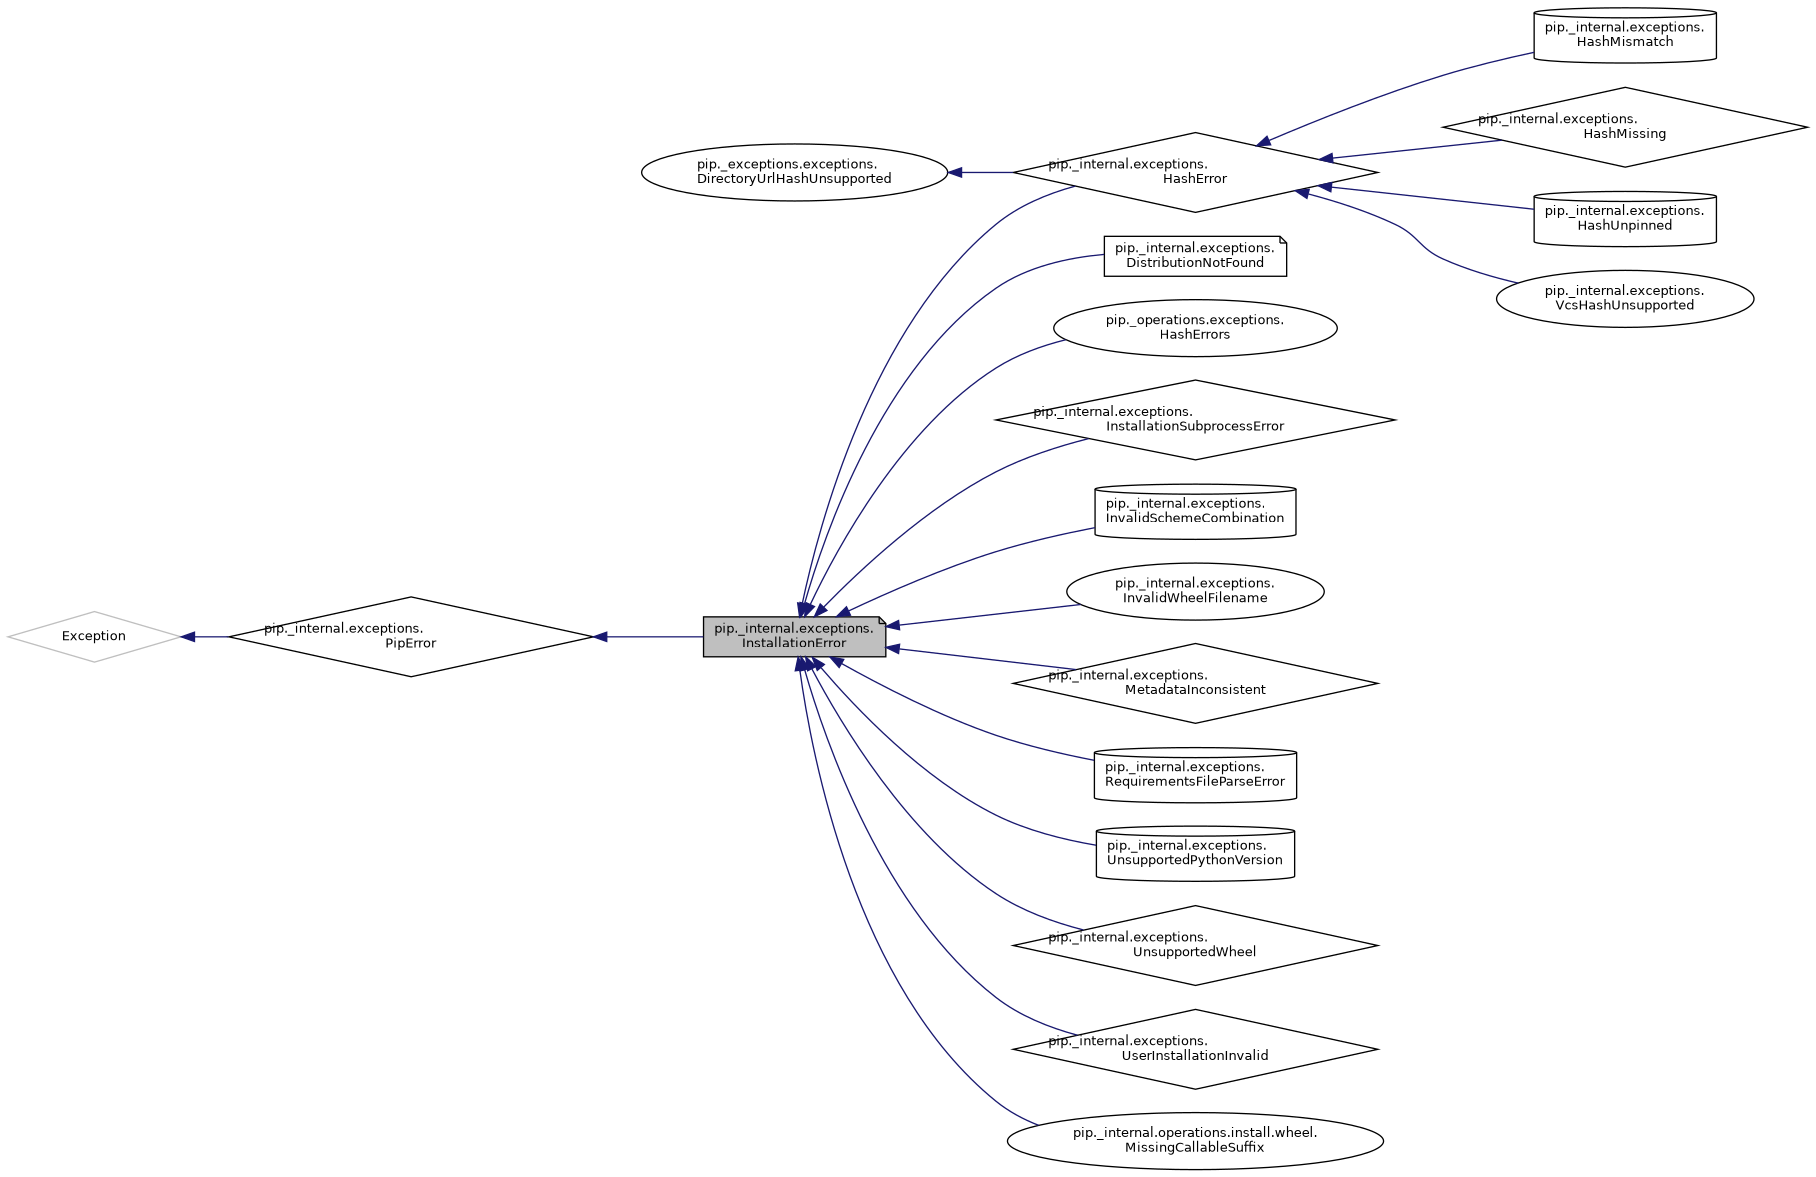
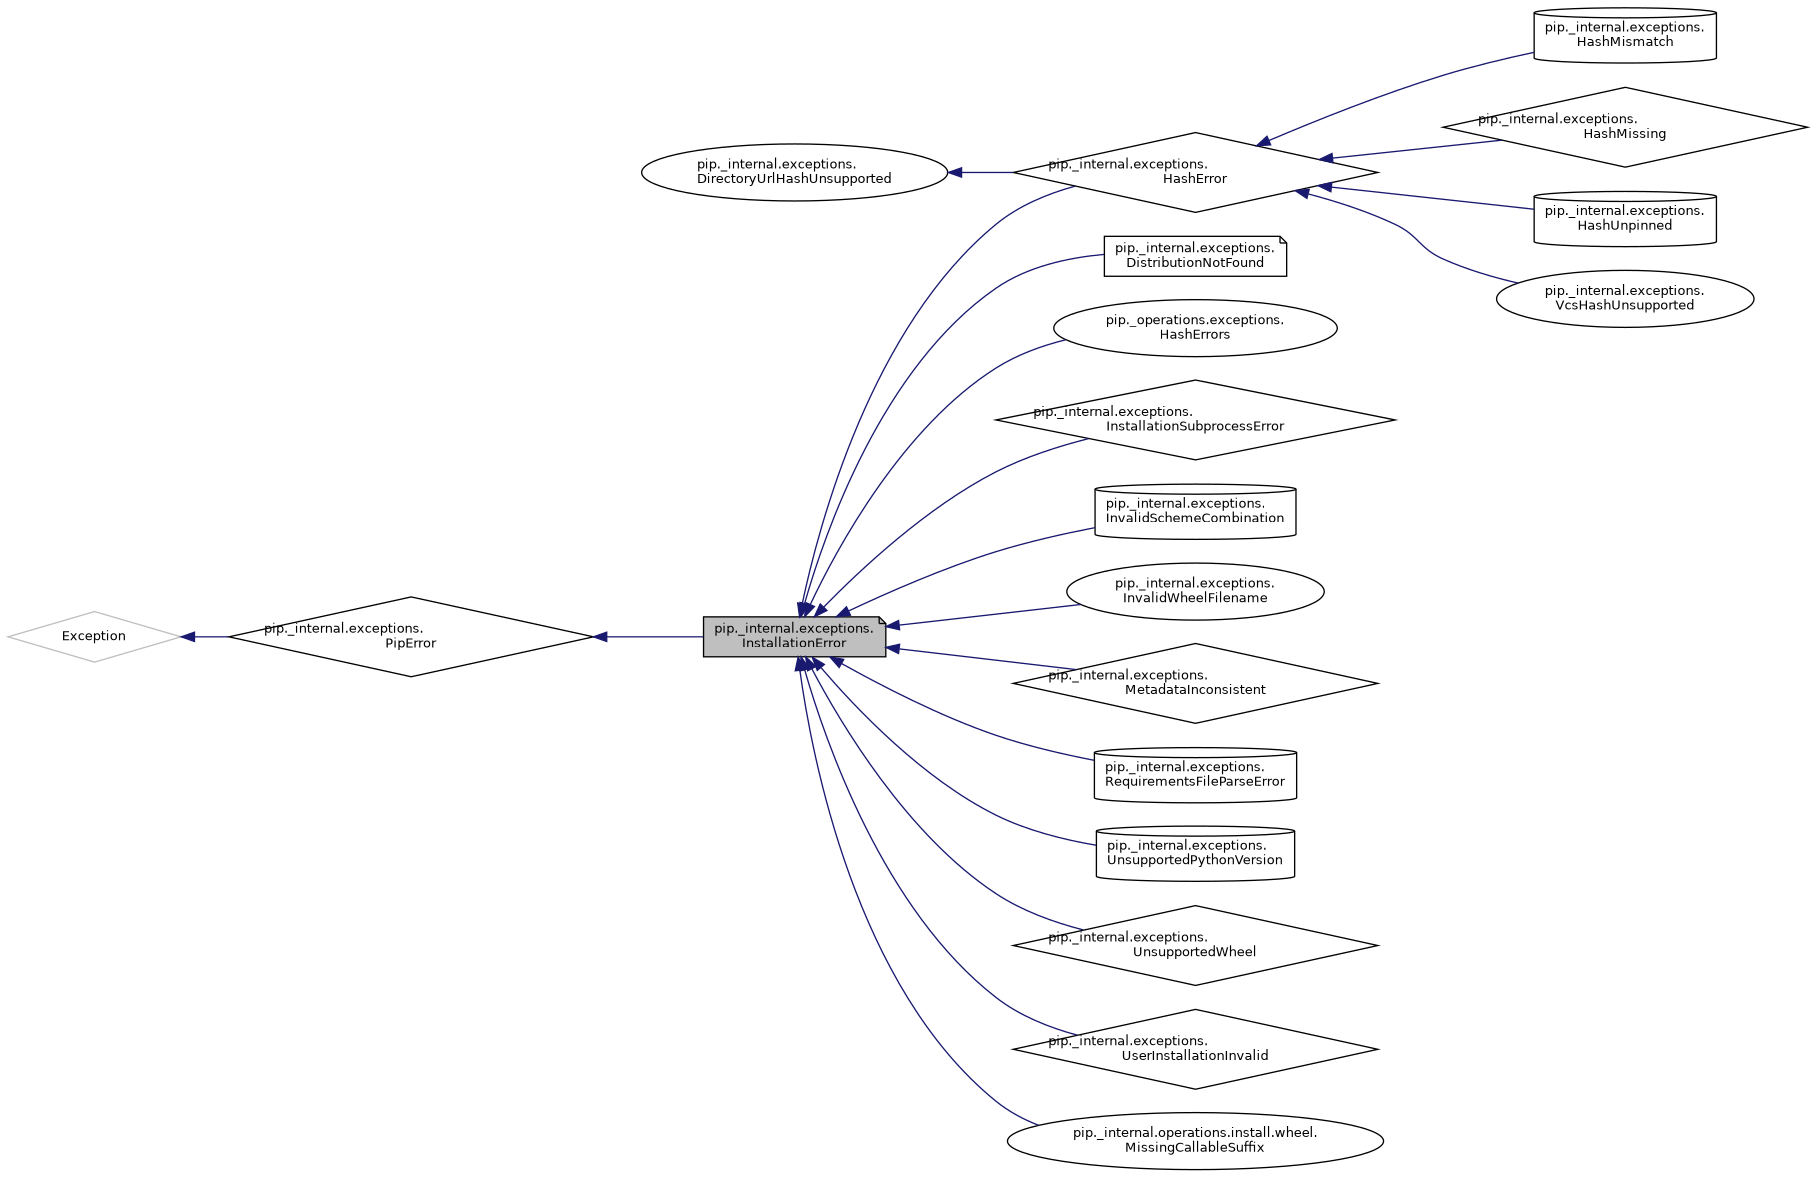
node "pip._exceptions.exceptions. DirectoryUrlHashUnsupported": label "pip._exceptions.exceptions. DirectoryUrlHashUnsupported" -> "pip._internal.exceptions. DirectoryUrlHashUnsupported"
